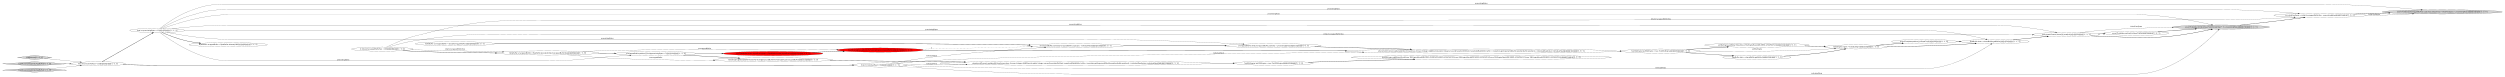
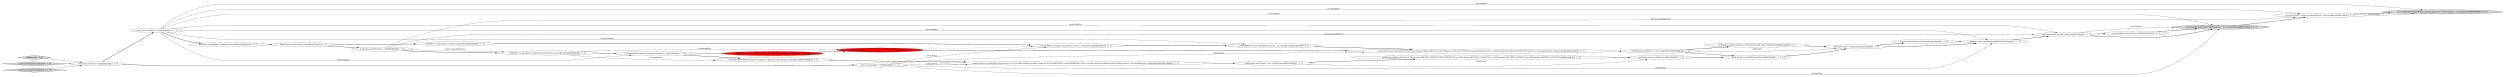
node "SocketChannel mockChannel = mock()@@@7@@@['1', '1', '1']": added
node "nioSslEngine.engine = testSSLEngine@@@22@@@['0', '1', '0']": added
